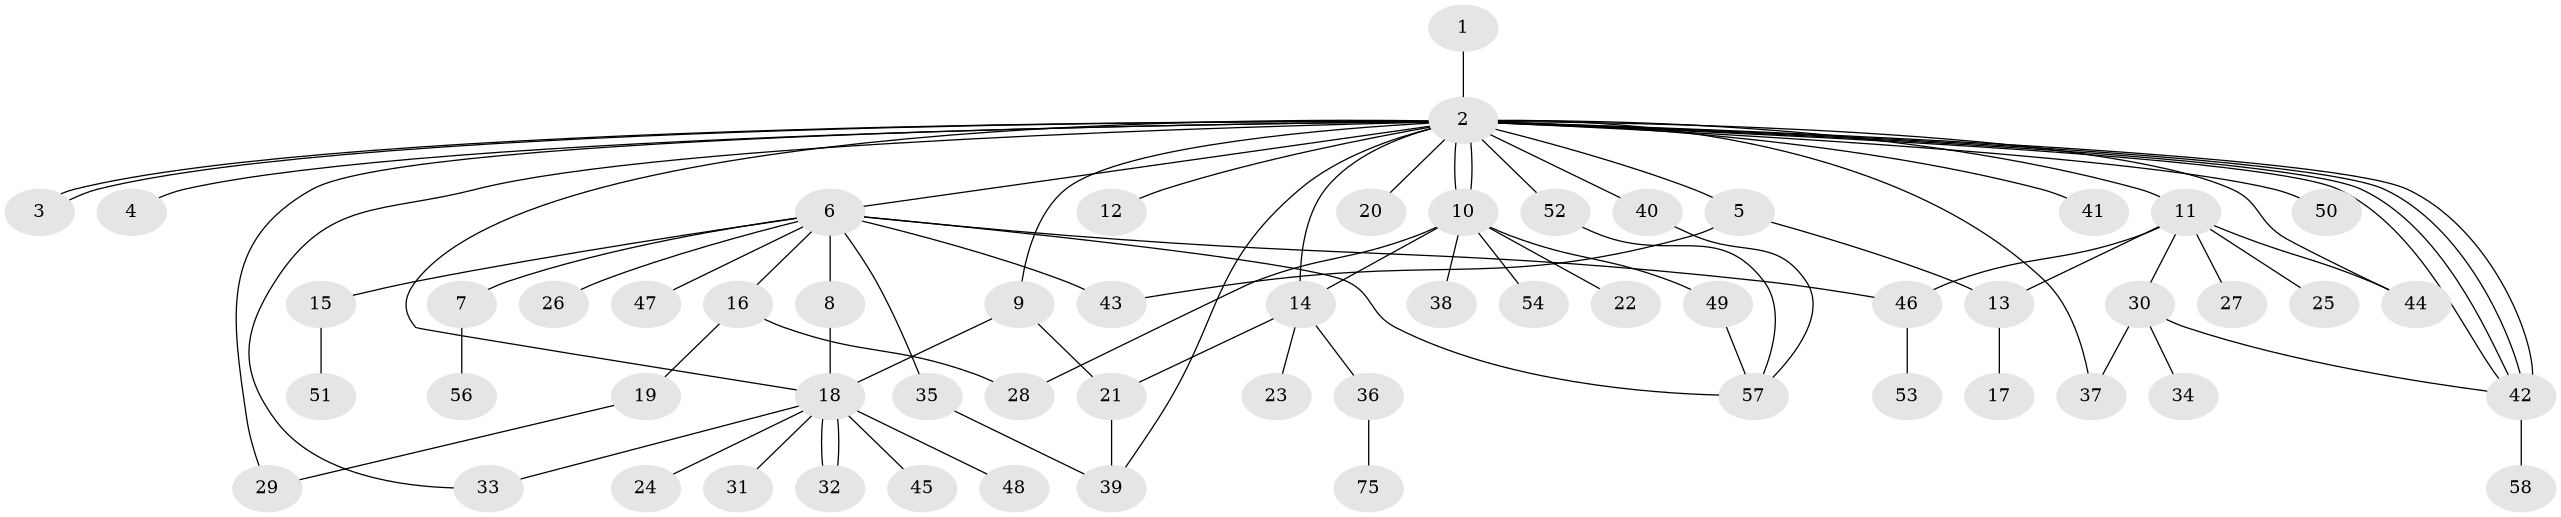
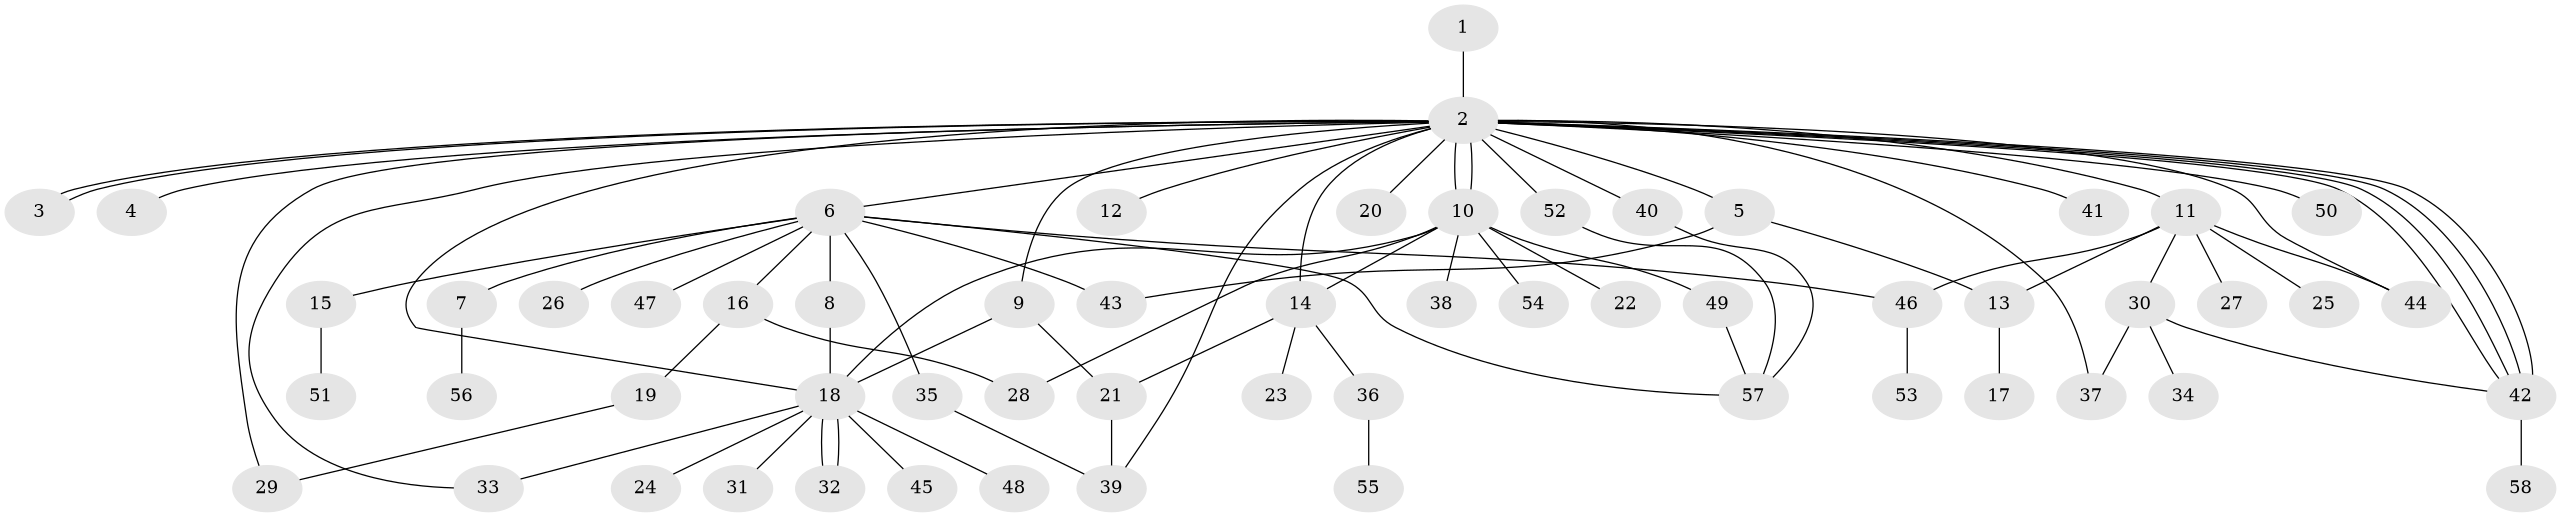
edge "10" -- "18": added
node "75": label "75" -> "55"
